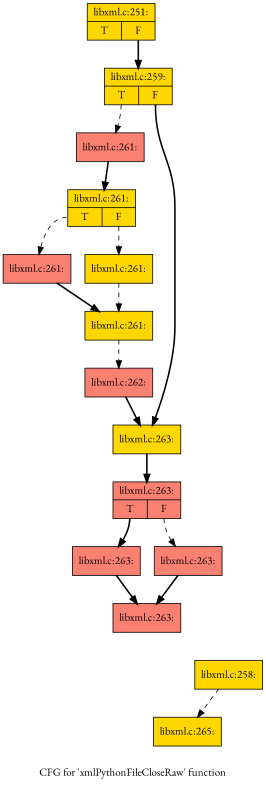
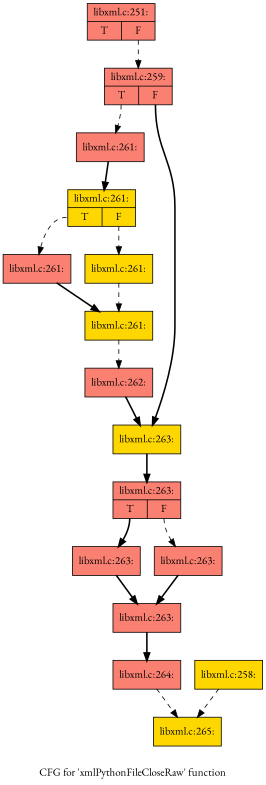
node "libxml.c:251:": fillcolor gold -> salmon
edge "libxml.c:251:" -> "libxml.c:259:": style bold -> dashed
node "libxml.c:259:": fillcolor gold -> salmon
node "libxml.c:264:": added
